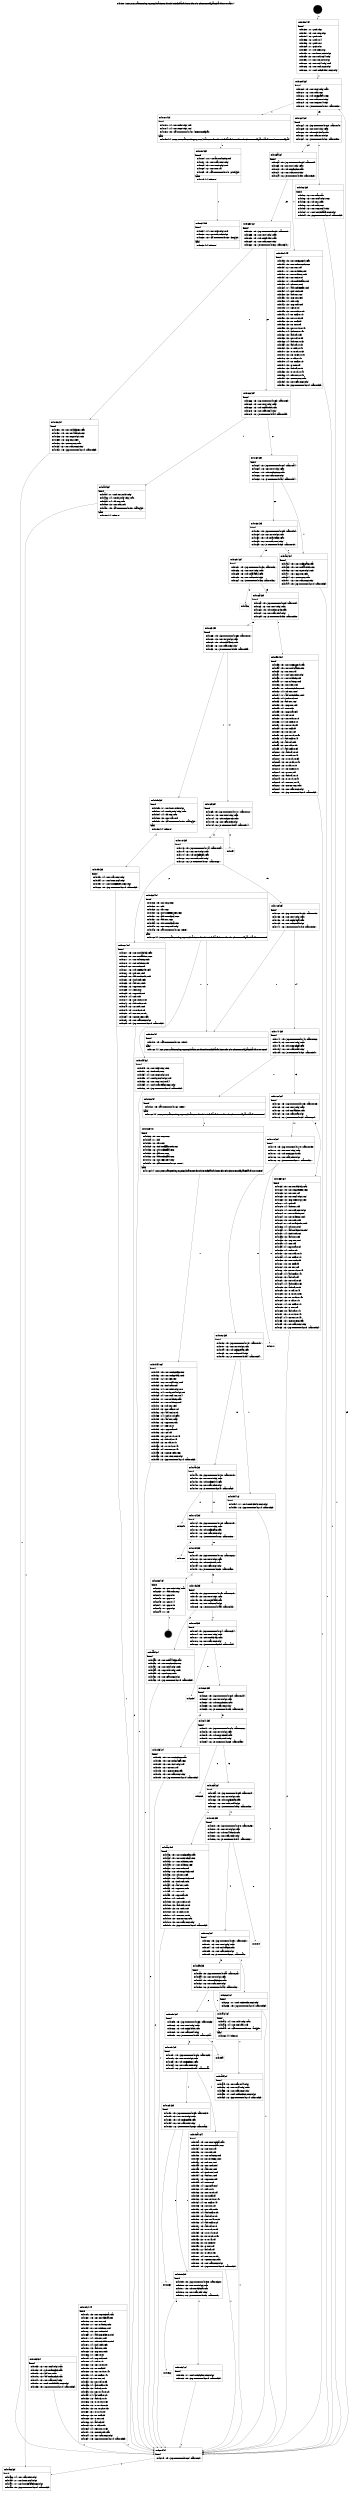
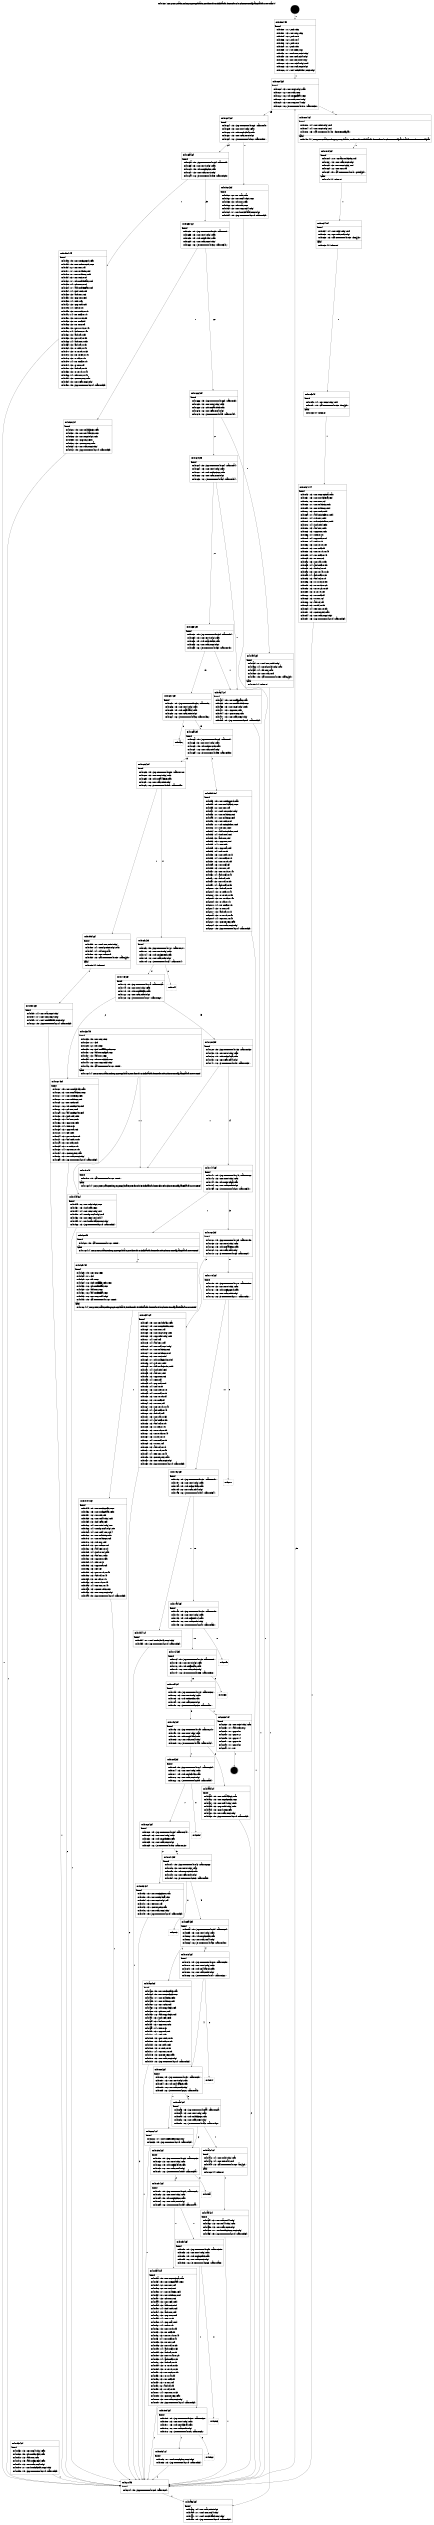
node "0x401e43 [9]": added
